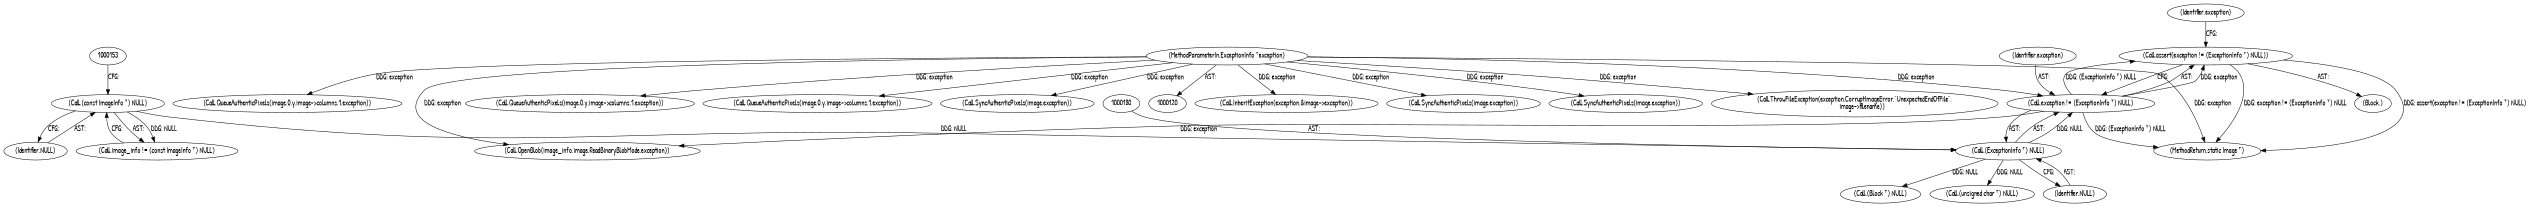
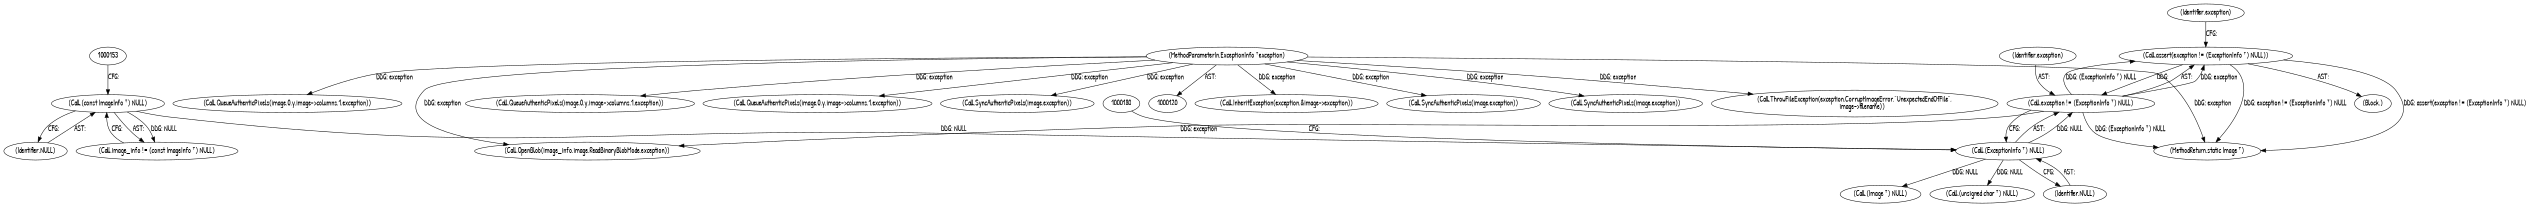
edge "(MethodParameterIn,ExceptionInfo *exception)" -> "(Call,exception != (ExceptionInfo *) NULL)": removed, label "DDG: exception"
edge "(Call,assert(exception != (ExceptionInfo *) NULL))" -> "(Call,exception != (ExceptionInfo *) NULL)": label "CFG: " -> "DDG: "
edge "1000180" -> "(Call,(ExceptionInfo *) NULL)": label "AST: " -> "CFG: "
edge "(Call,exception != (ExceptionInfo *) NULL)" -> "(Call,(ExceptionInfo *) NULL)": label "AST: " -> "CFG: "
node "(Call,(Block *) NULL)": label "(Call,(Block *) NULL)" -> "(Call,(Image *) NULL)"
